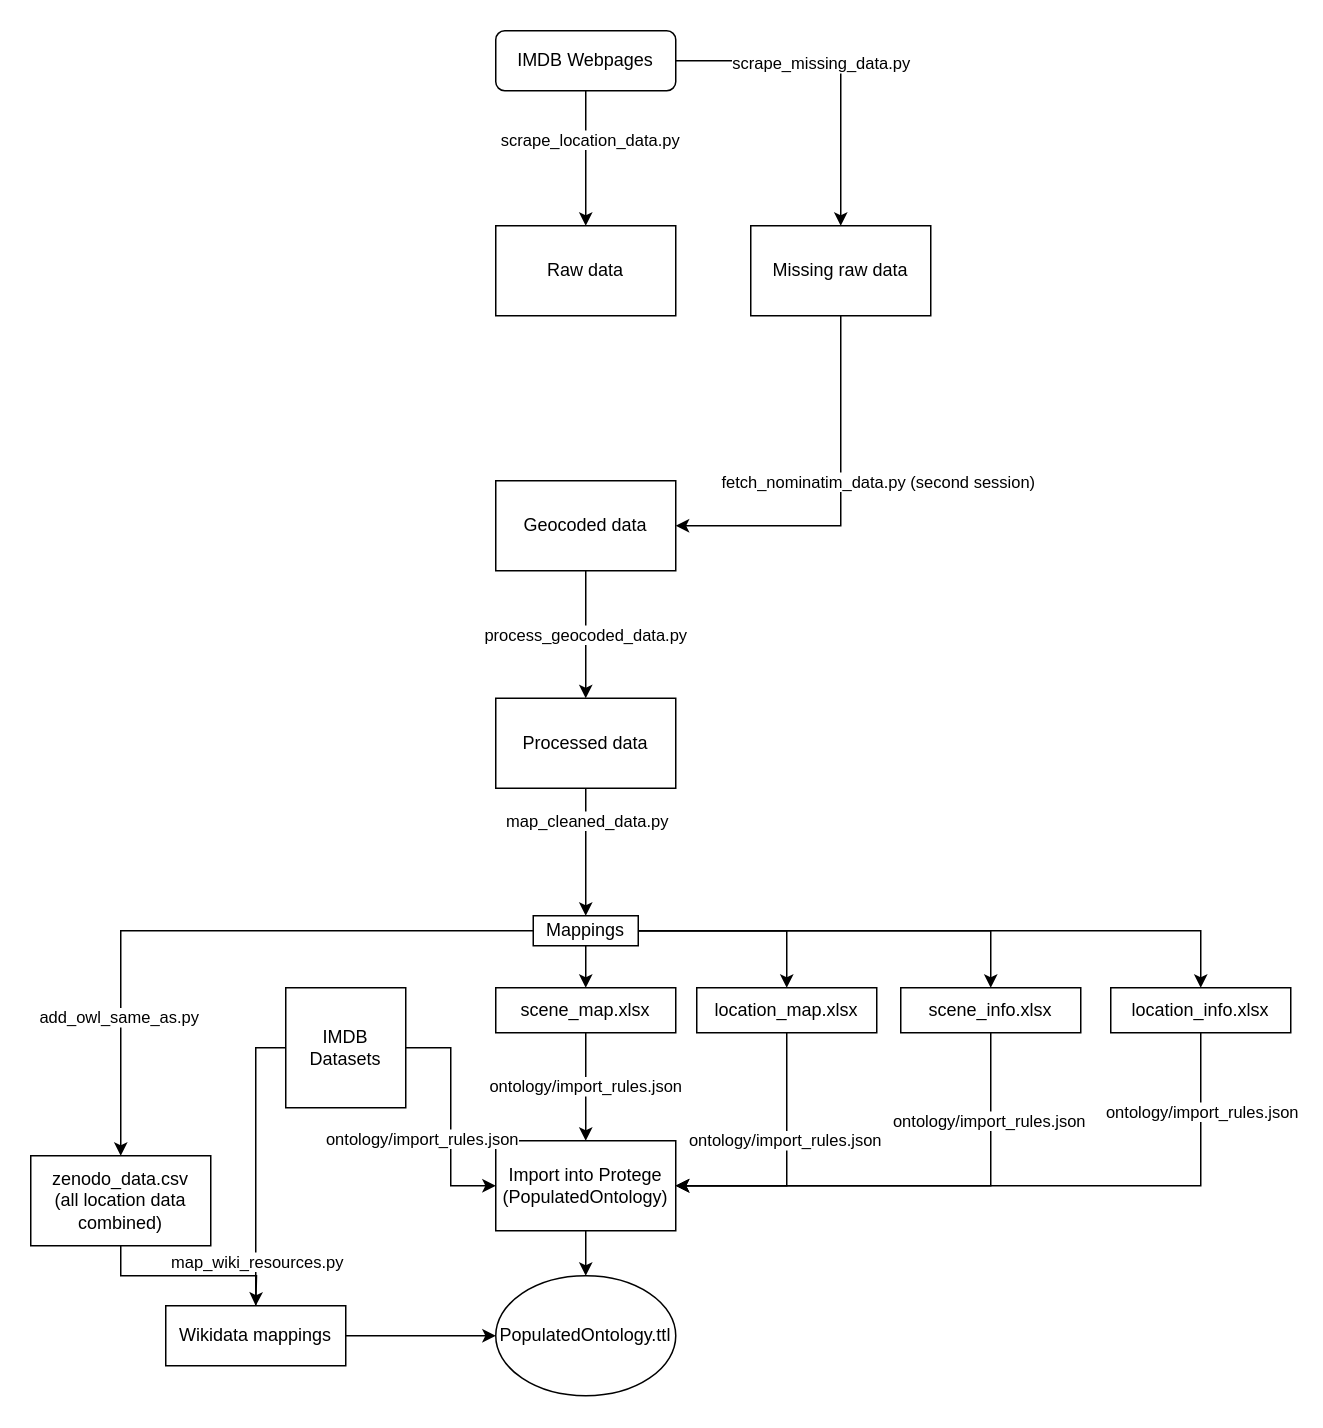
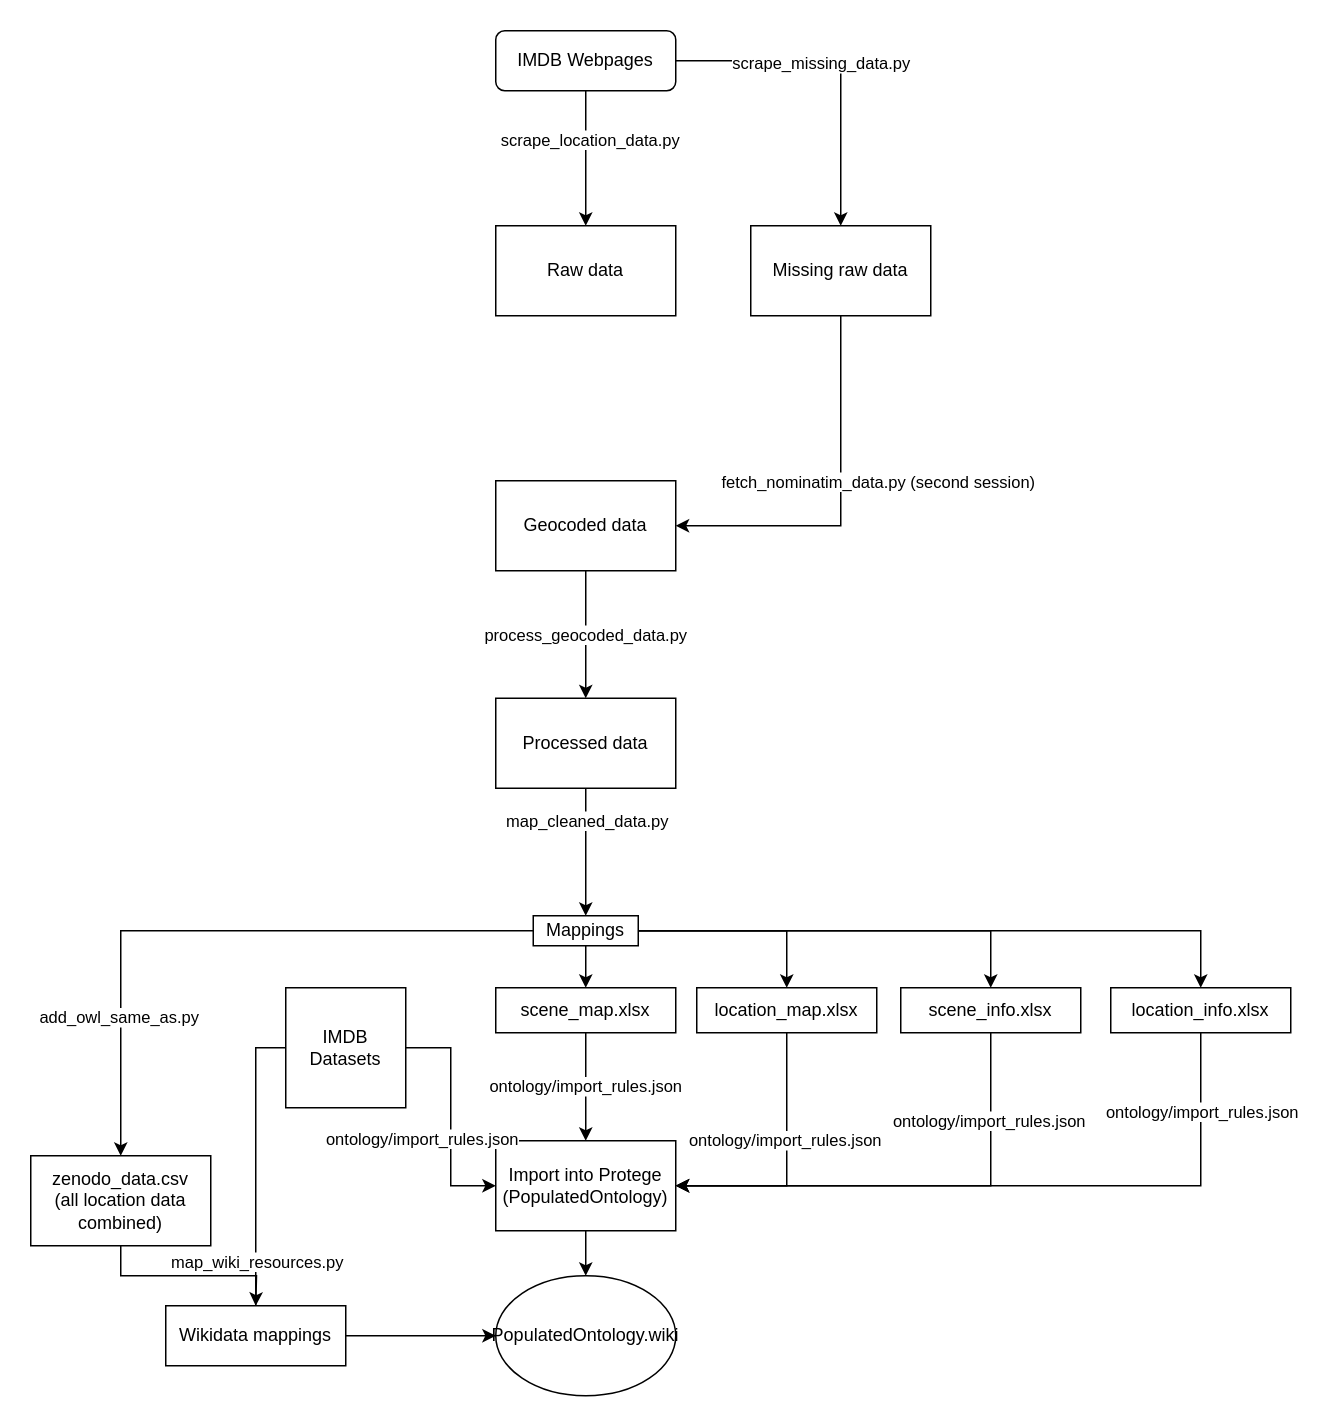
node "PopulatedOntology.ttl": label "PopulatedOntology.ttl" -> "PopulatedOntology.wiki"
